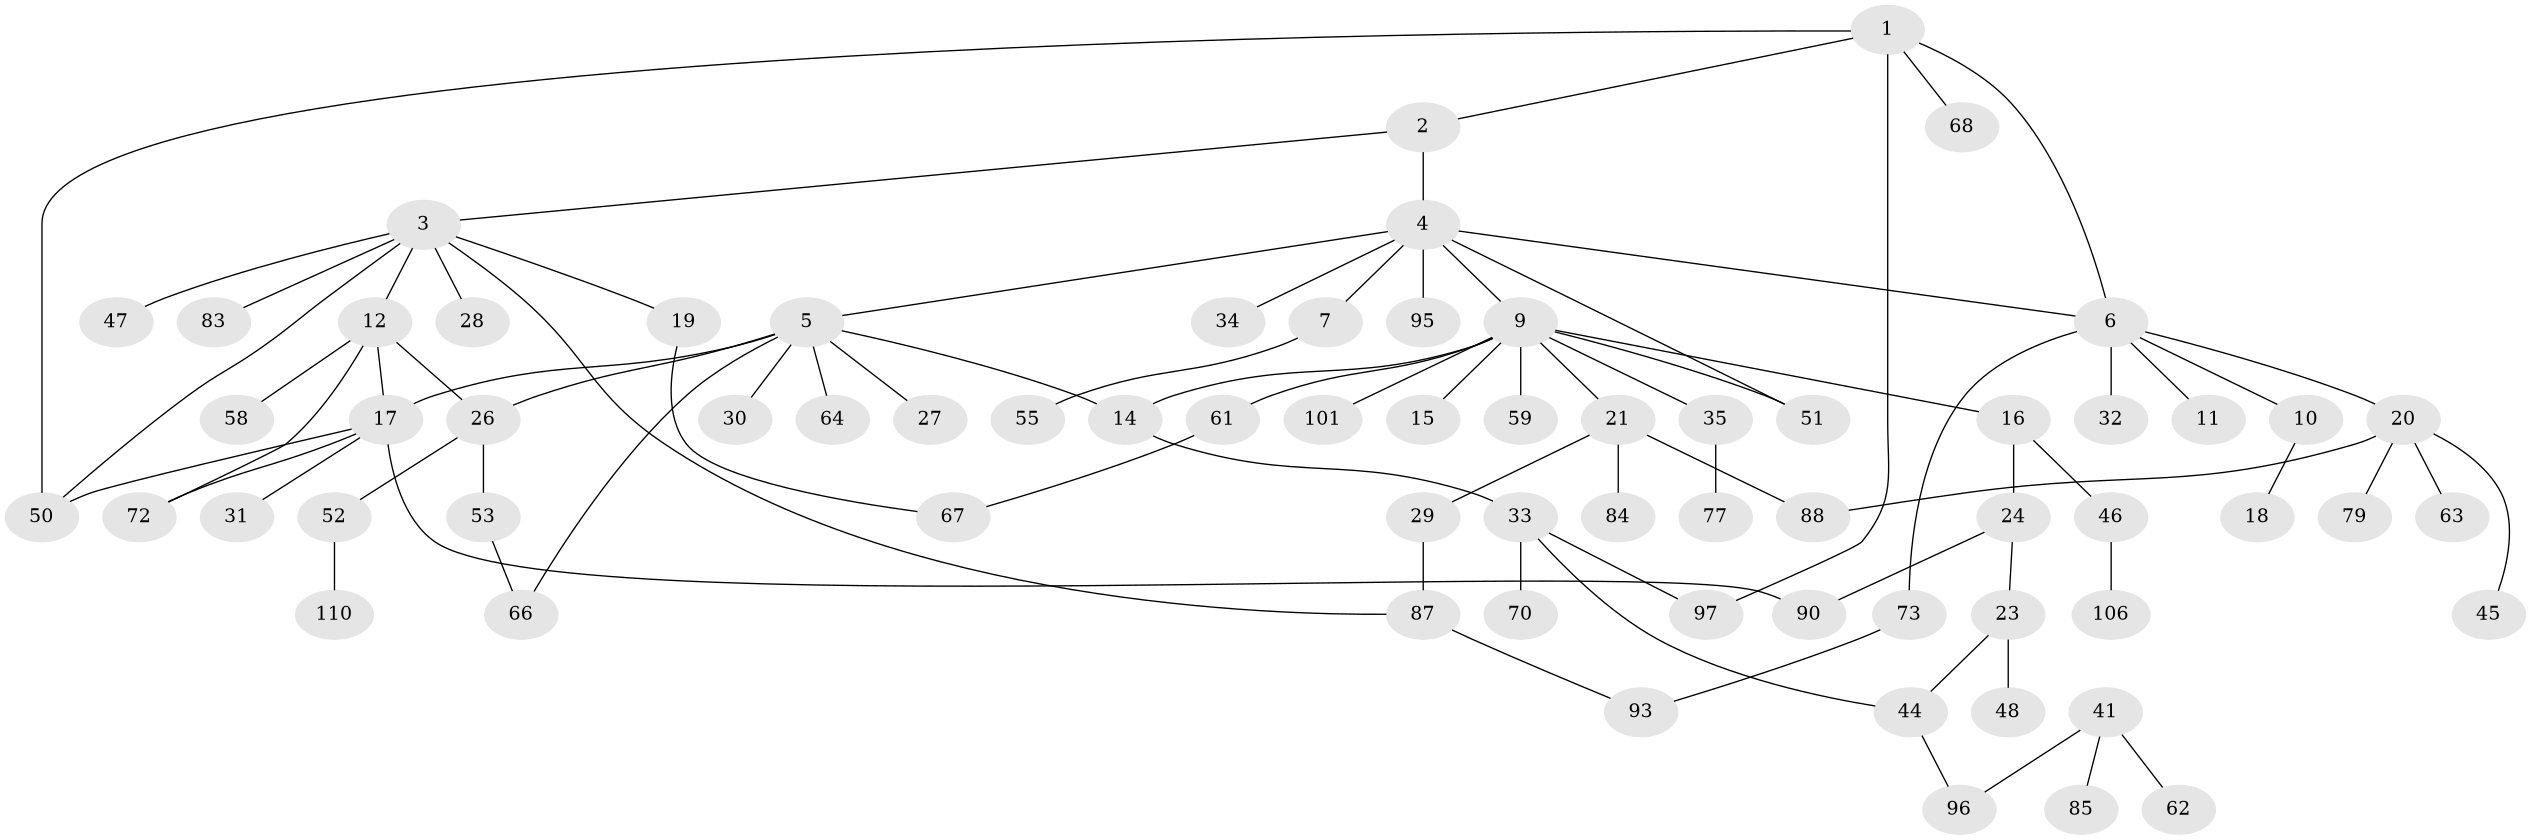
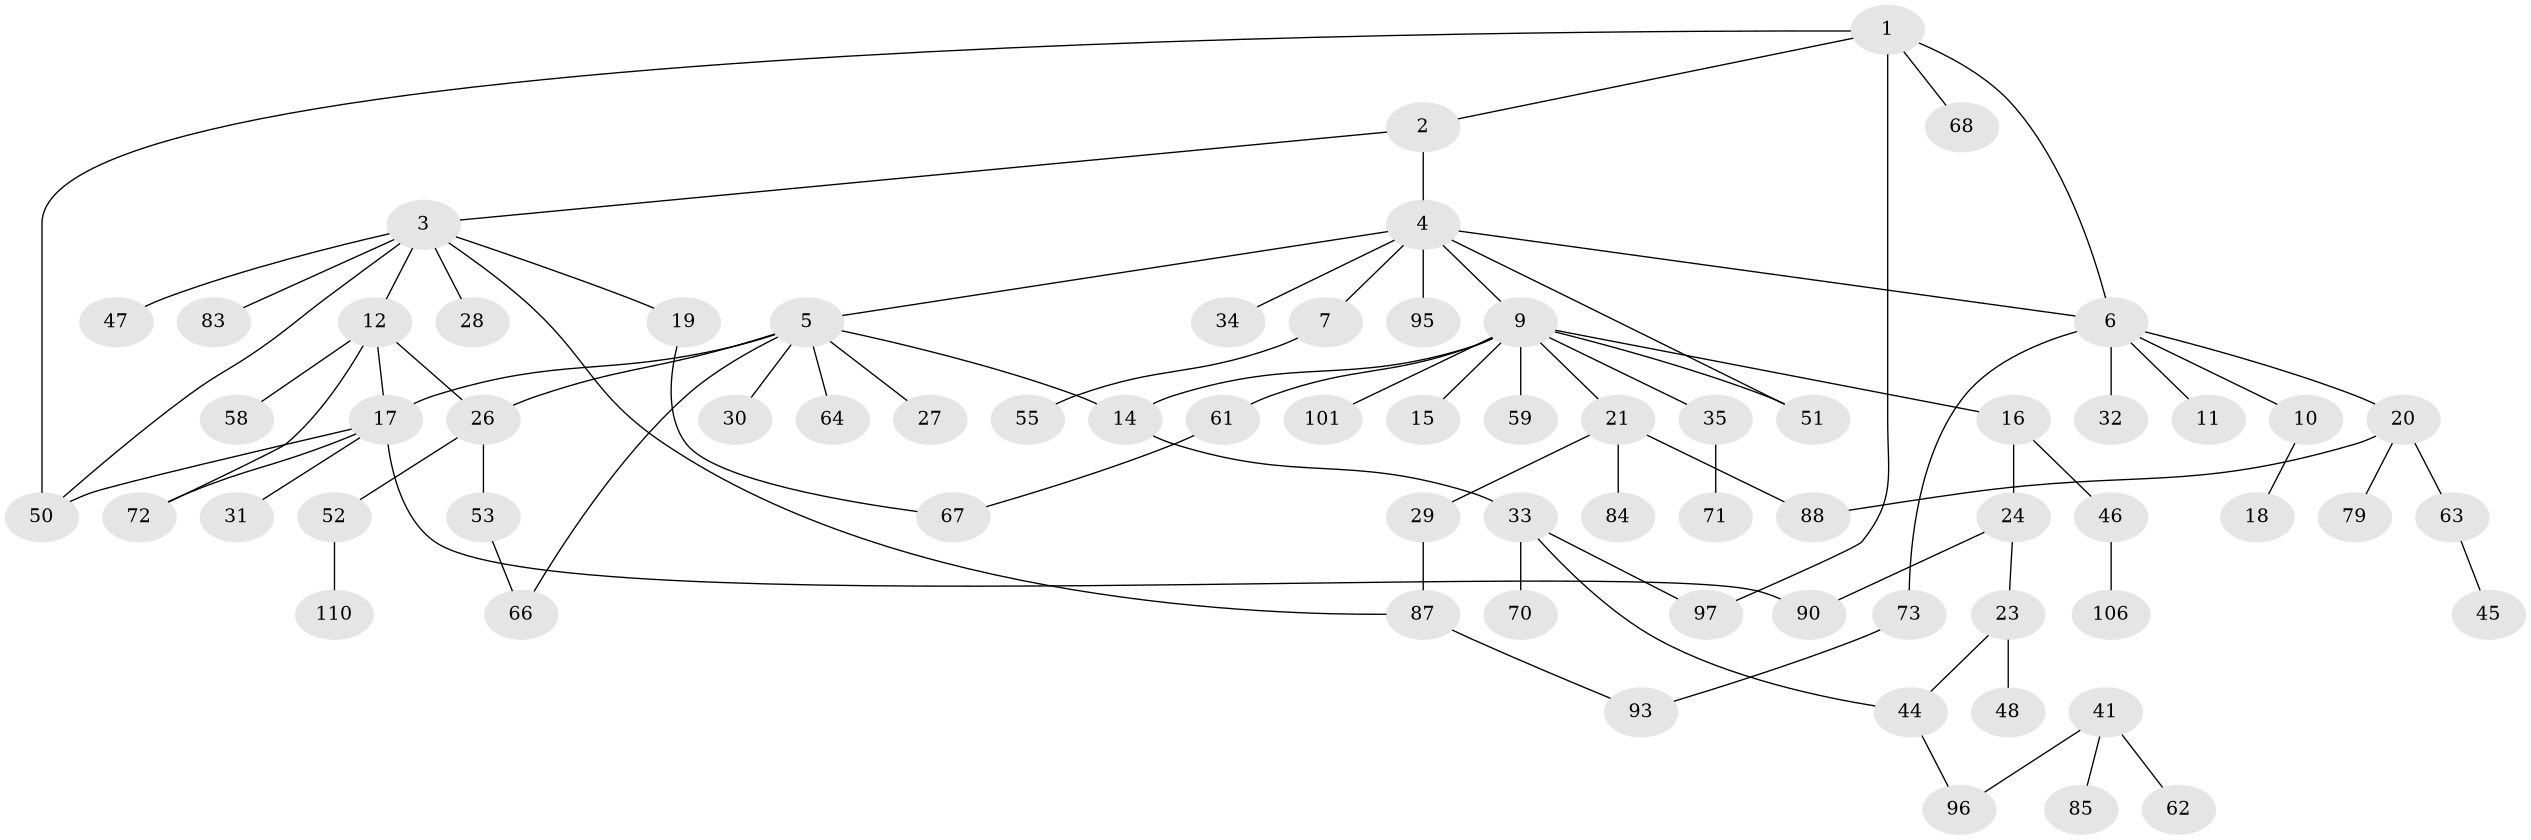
edge "20" -- "45": now "63" -- "45"
node "77": label "77" -> "71"
